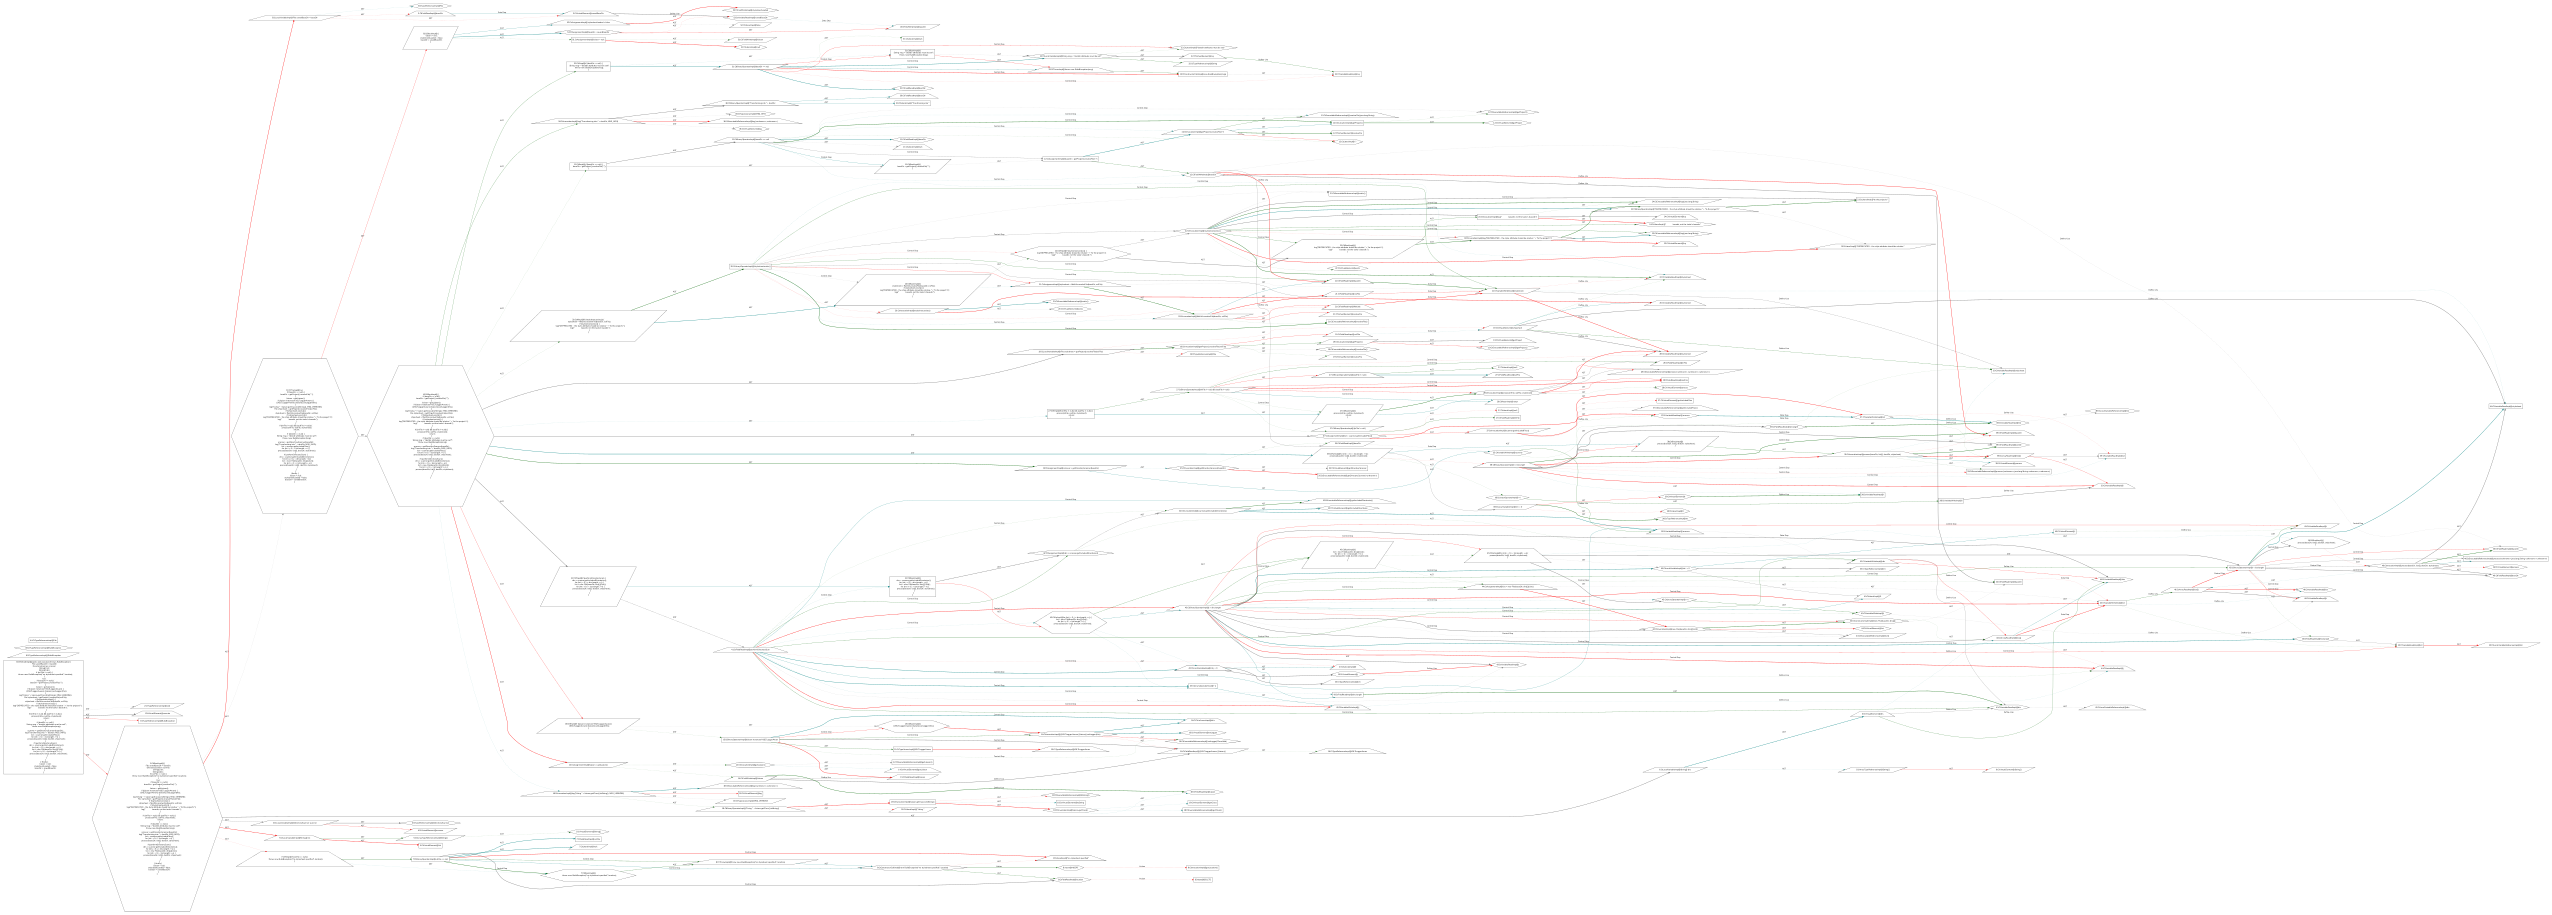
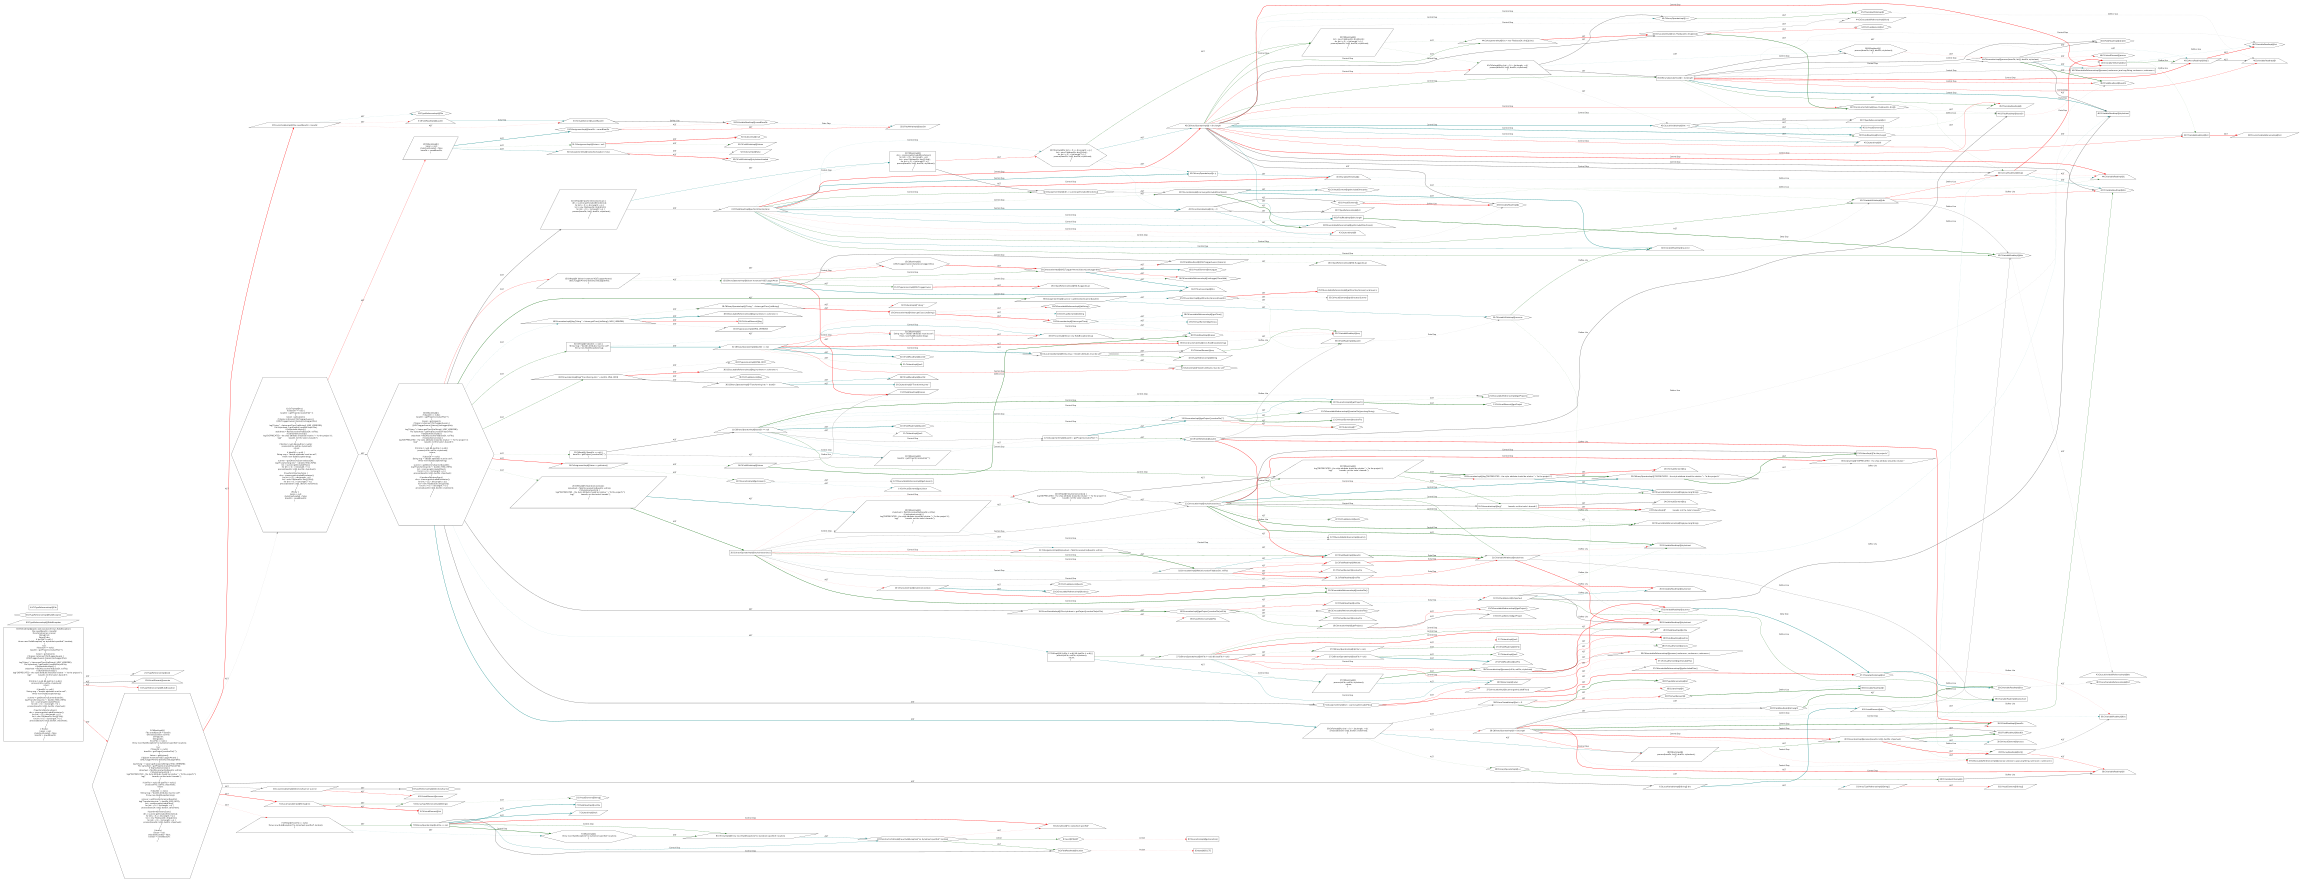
edge "31:CtBinaryOperatorImpl@destDir == null" -> "33:CtConstructorCallImpl@new BuildException(msg)": label "Control Dep" -> "AST"
edge "20:CtUnaryOperatorImpl@!stylesheet.exists()" -> "21:CtVariableWriteImpl@stylesheet": now "11:CtBinaryOperatorImpl@baseDir == null" -> "21:CtVariableWriteImpl@stylesheet"
edge "38:CtBinaryOperatorImpl@i < list.length" -> "39:CtVariableReadImpl@stylesheet": label "Data Dep" -> "Control Dep"
edge "46:CtArrayReadImpl@list[i]" -> "45:CtBinaryOperatorImpl@i < list.length": reversed
edge "14:CtFieldWriteImpl@liaison" -> "16:CtFieldReadImpl@((XSLTLoggerAware) (liaison))": removed, label "Define-Use"
